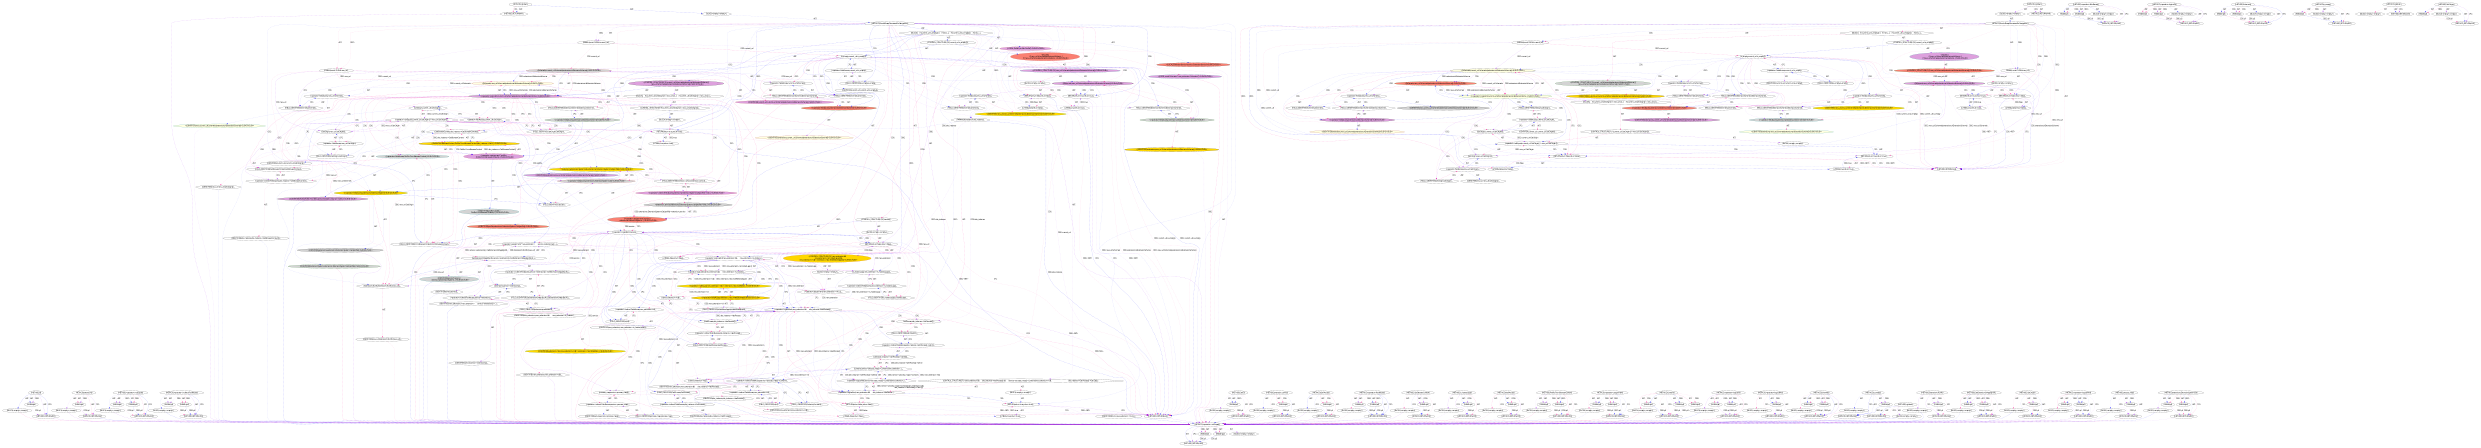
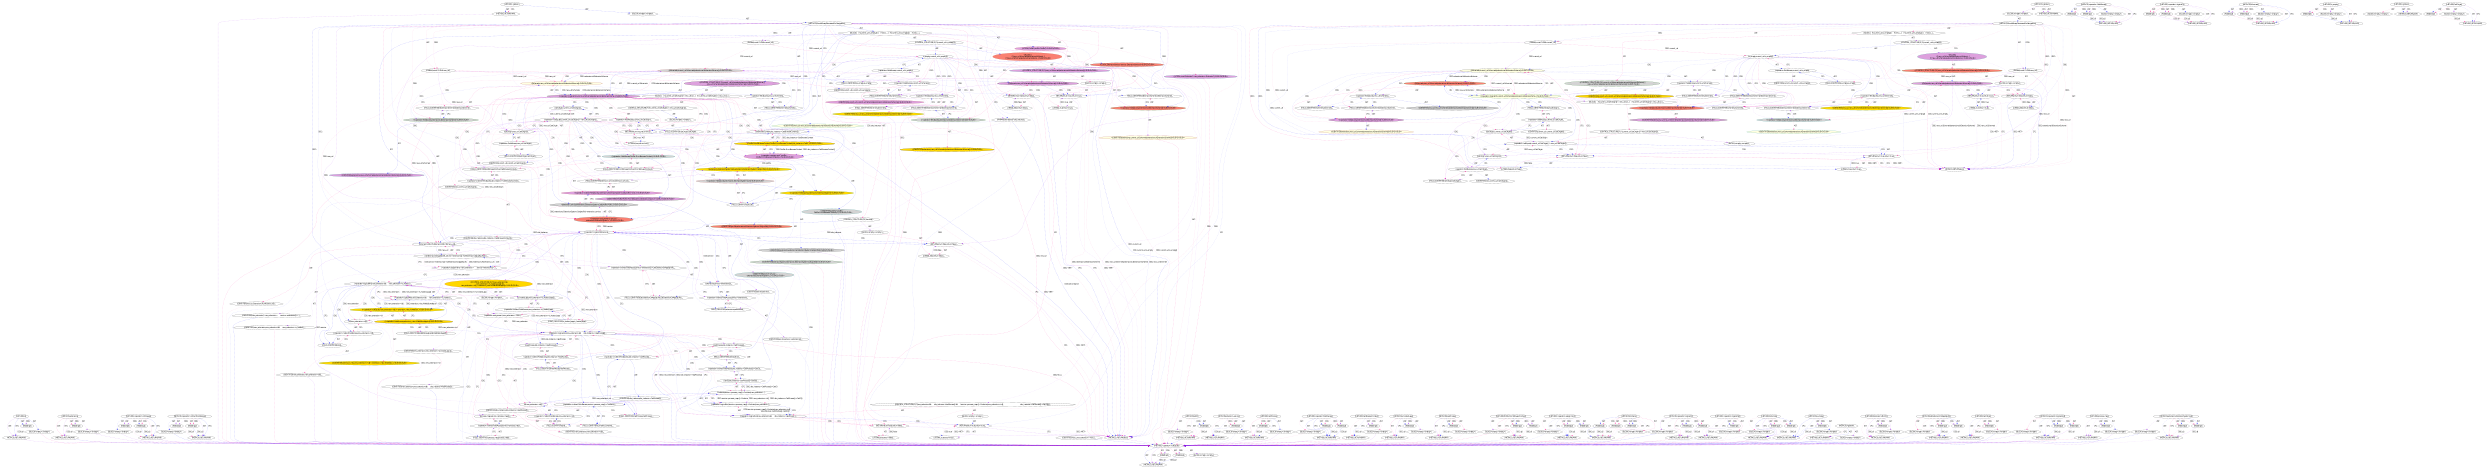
edge "(<operator>.logicalNot,!service)" -> "(FIELD_IDENTIFIER,FromBrowserContext,FromBrowserContext)": now "(<operator>.logicalNot,!service)" -> "(ExtensionURLInfo,ExtensionURLInfo(new_url))"
edge "(GetProcess,site_instance->GetProcess())" -> "(<operator>.indirectFieldAccess,site_instance->GetProcess)": added, label "AST:"
node "(IDENTIFIER,service,service->process_map())": removed
